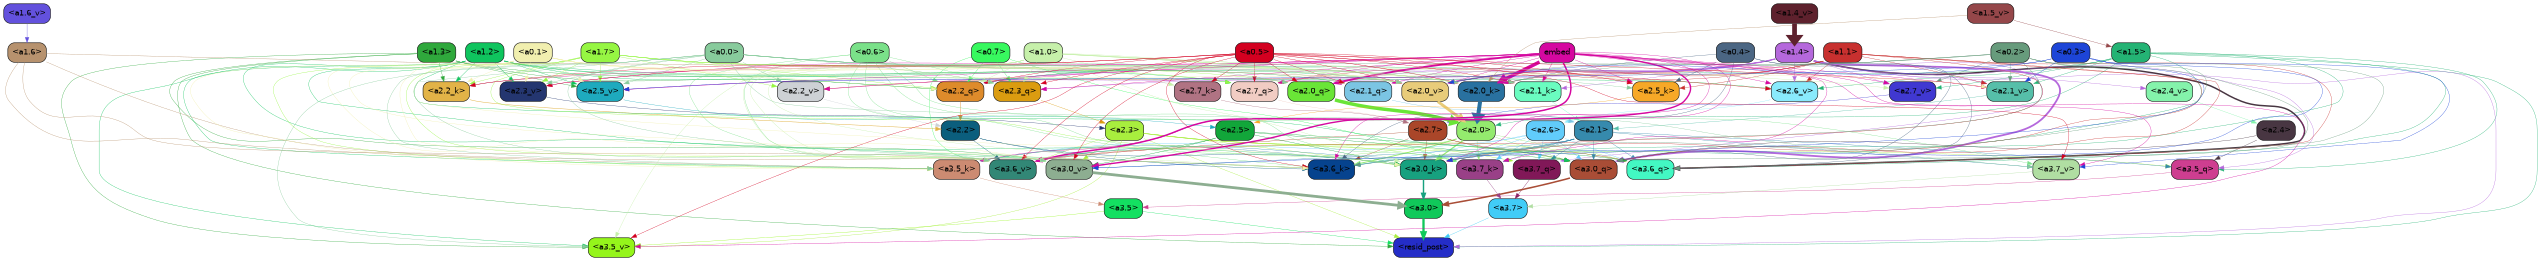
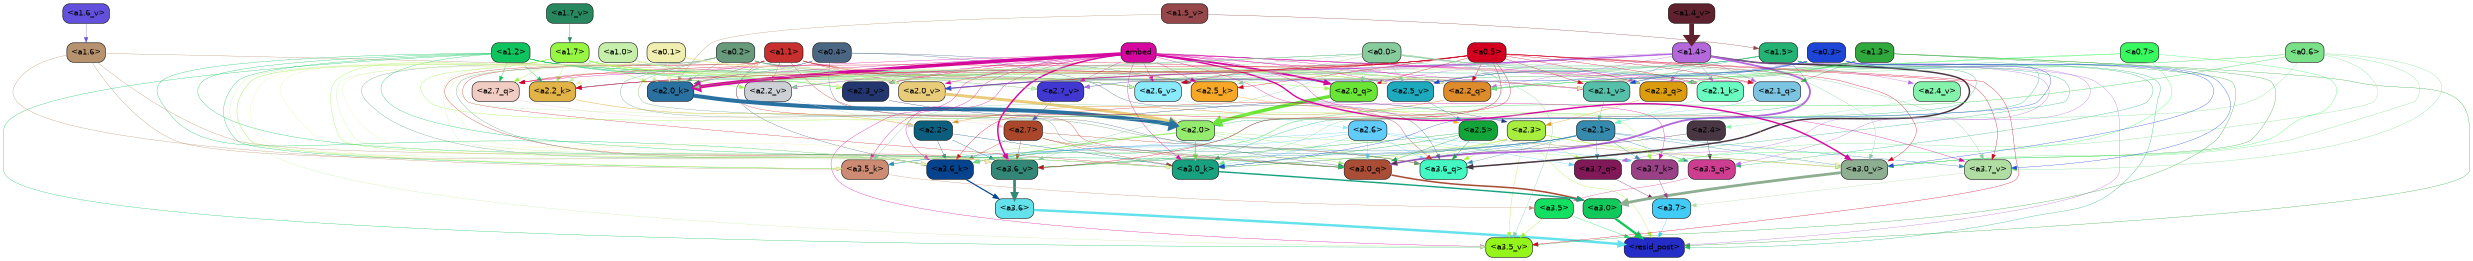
node "<a1.7_v>": added
node "<a2.7_k>": removed
edge "<a2.5>" -> "<a3.0_v>": color #12a63a -> #b7926e
node "<a3.6>": added
